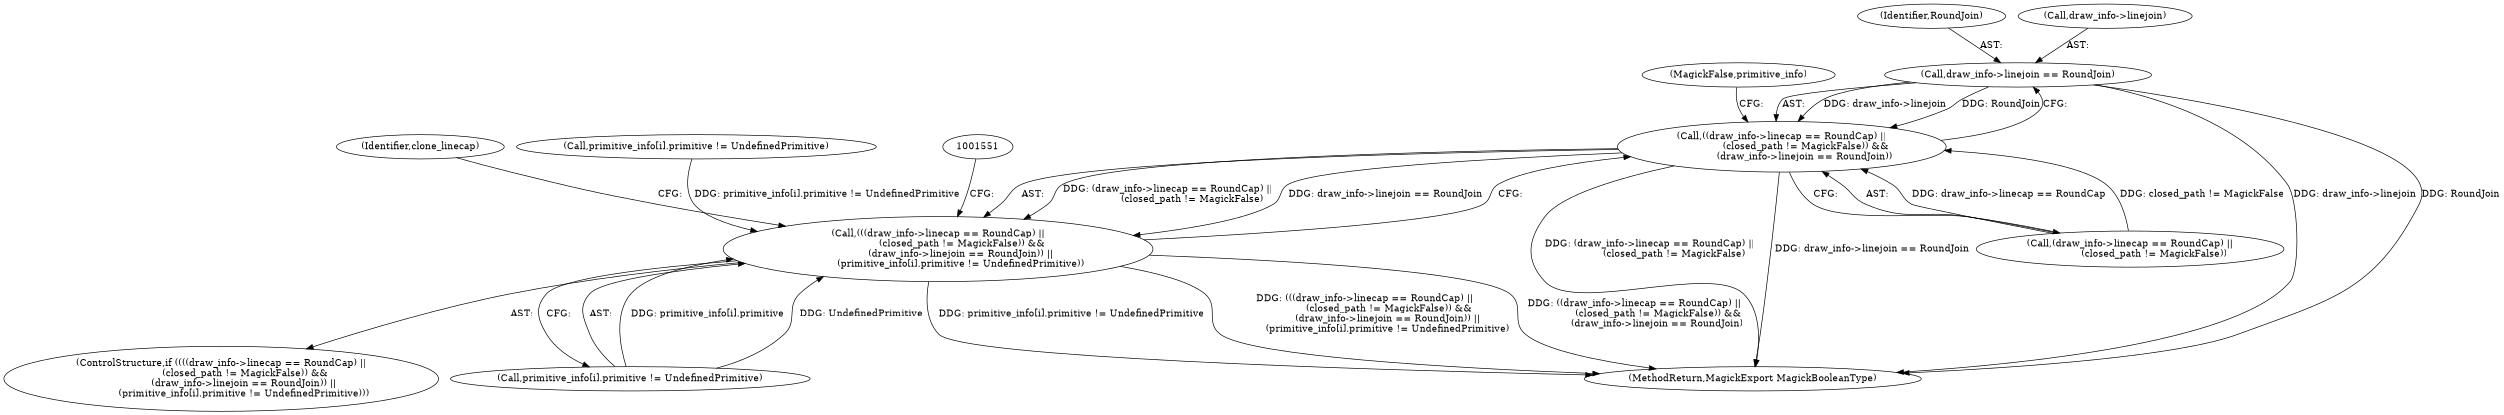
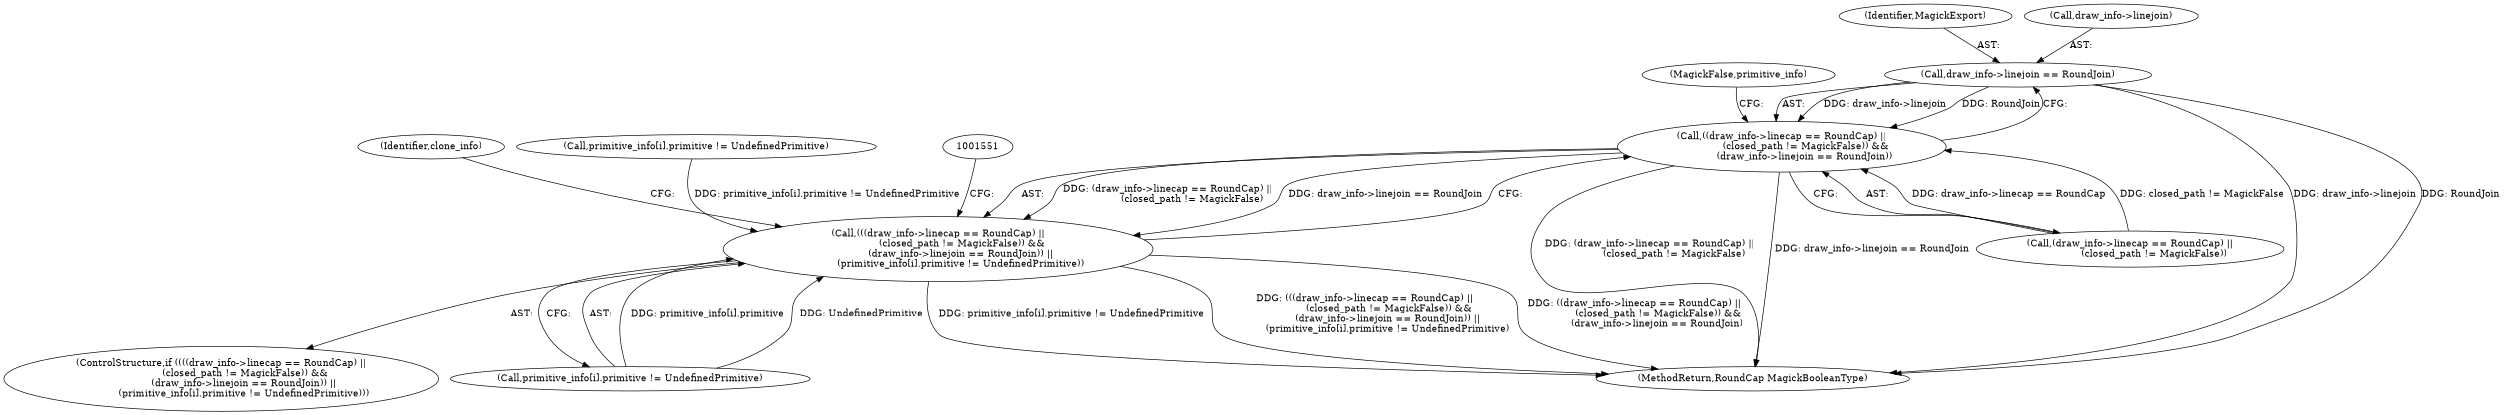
node "(Identifier,RoundJoin)": label "(Identifier,RoundJoin)" -> "(Identifier,MagickExport)"
node "(Identifier,clone_linecap)": label "(Identifier,clone_linecap)" -> "(Identifier,clone_info)"
node "(MethodReturn,MagickExport MagickBooleanType)": label "(MethodReturn,MagickExport MagickBooleanType)" -> "(MethodReturn,RoundCap MagickBooleanType)"
